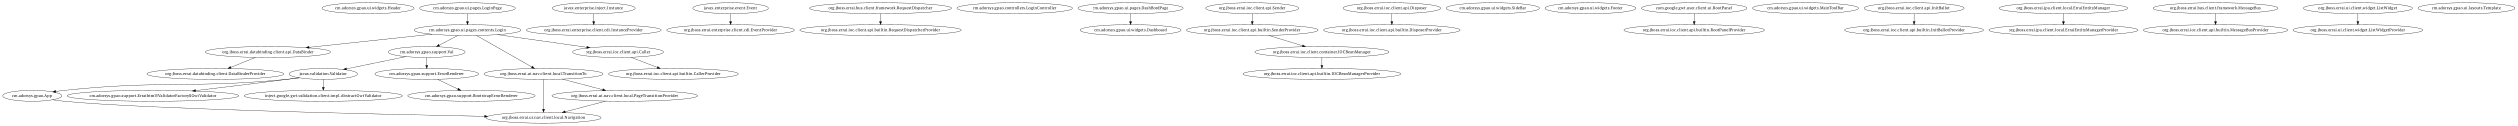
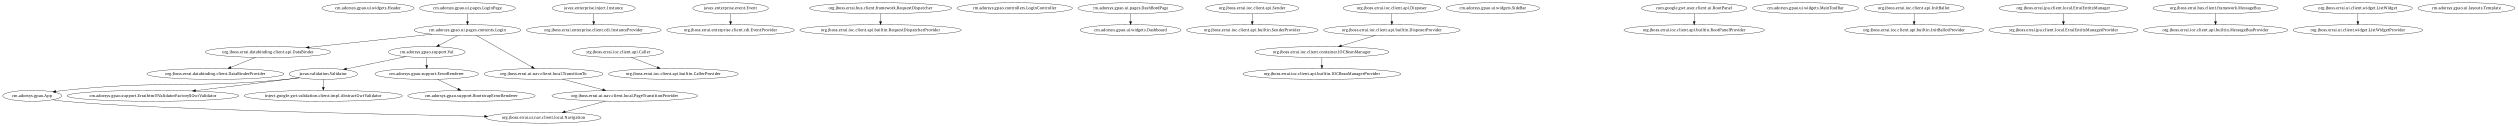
node "cm.adorsys.gpao.ui.widgets.Footer": removed
edge "cm.adorsys.gpao.ui.pages.contents.Login" -> "org.jboss.errai.ioc.client.api.Caller": removed
edge "org.jboss.errai.ioc.client.api.builtin.SenderProvider" -> "org.jboss.errai.ioc.client.container.IOCBeanManager": now "org.jboss.errai.ioc.client.api.builtin.DisposerProvider" -> "org.jboss.errai.ioc.client.container.IOCBeanManager"
edge "org.jboss.errai.ui.nav.client.local.TransitionTo" -> "org.jboss.errai.ui.nav.client.local.Navigation": removed
